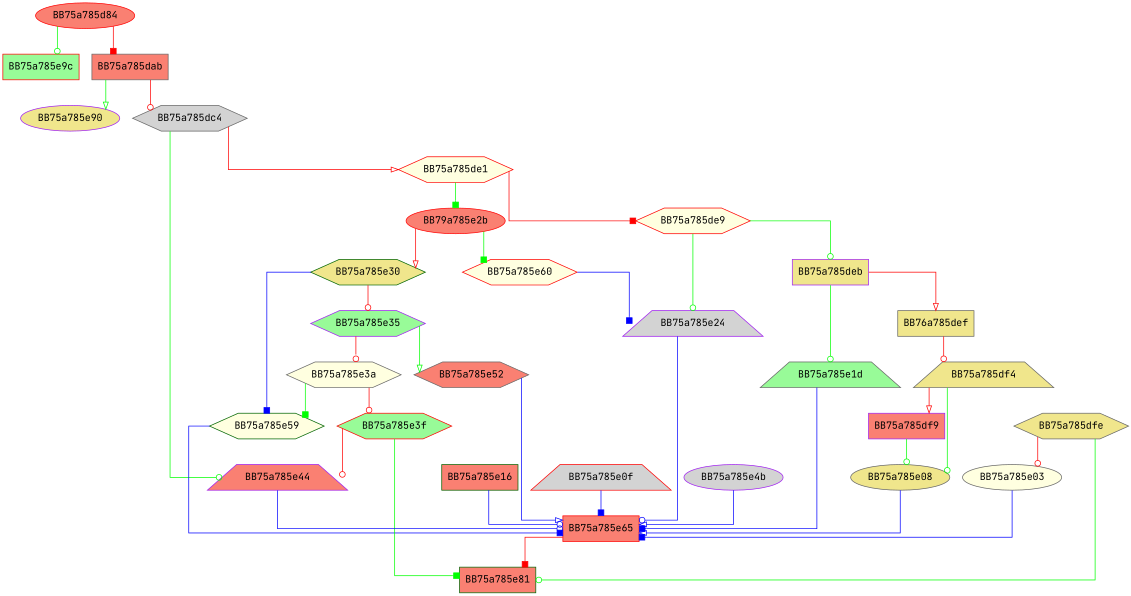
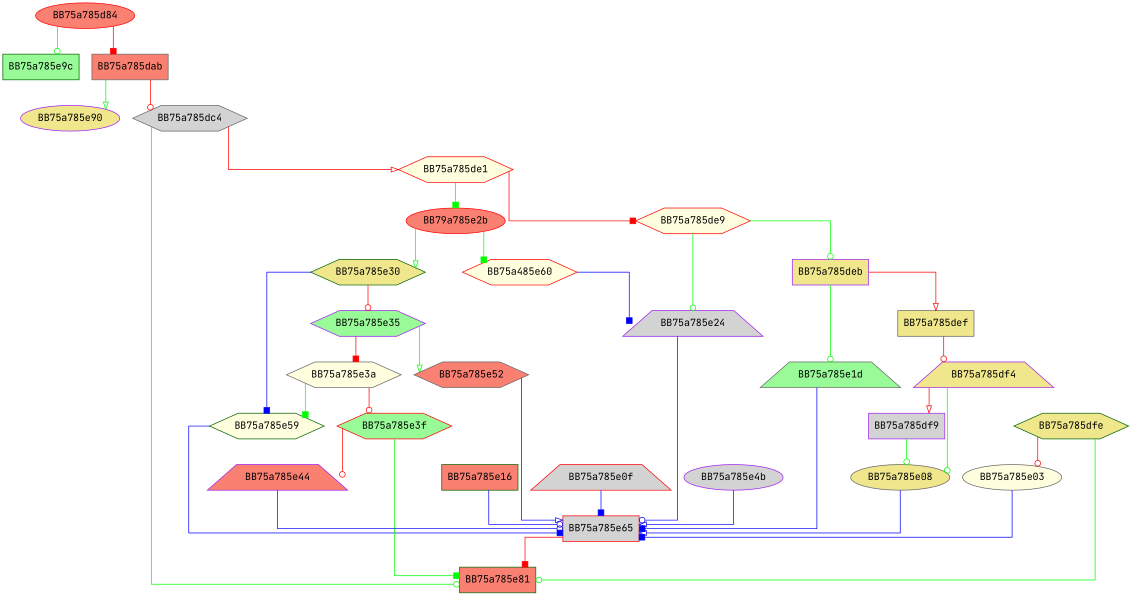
node "BB75a785e9c": color red -> darkgreen
edge "BB79a785e2b" -> "BB75a785e30": color red -> green
node "BB75a785e60": label "BB75a785e60" -> "BB75a485e60"
node "BB76a785def": label "BB76a785def" -> "BB75a785def"
edge "BB75a785dc4" -> "BB75a785e44": now "BB75a785dc4" -> "BB75a785e81"
edge "BB75a785e35" -> "BB75a785e3a": arrowhead odot -> box
node "BB75a785df4": color gray40 -> purple
node "BB75a785df9": fillcolor salmon -> lightgrey
node "BB75a785dfe": color gray40 -> darkgreen
node "BB75a785e65": fillcolor salmon -> lightgrey
